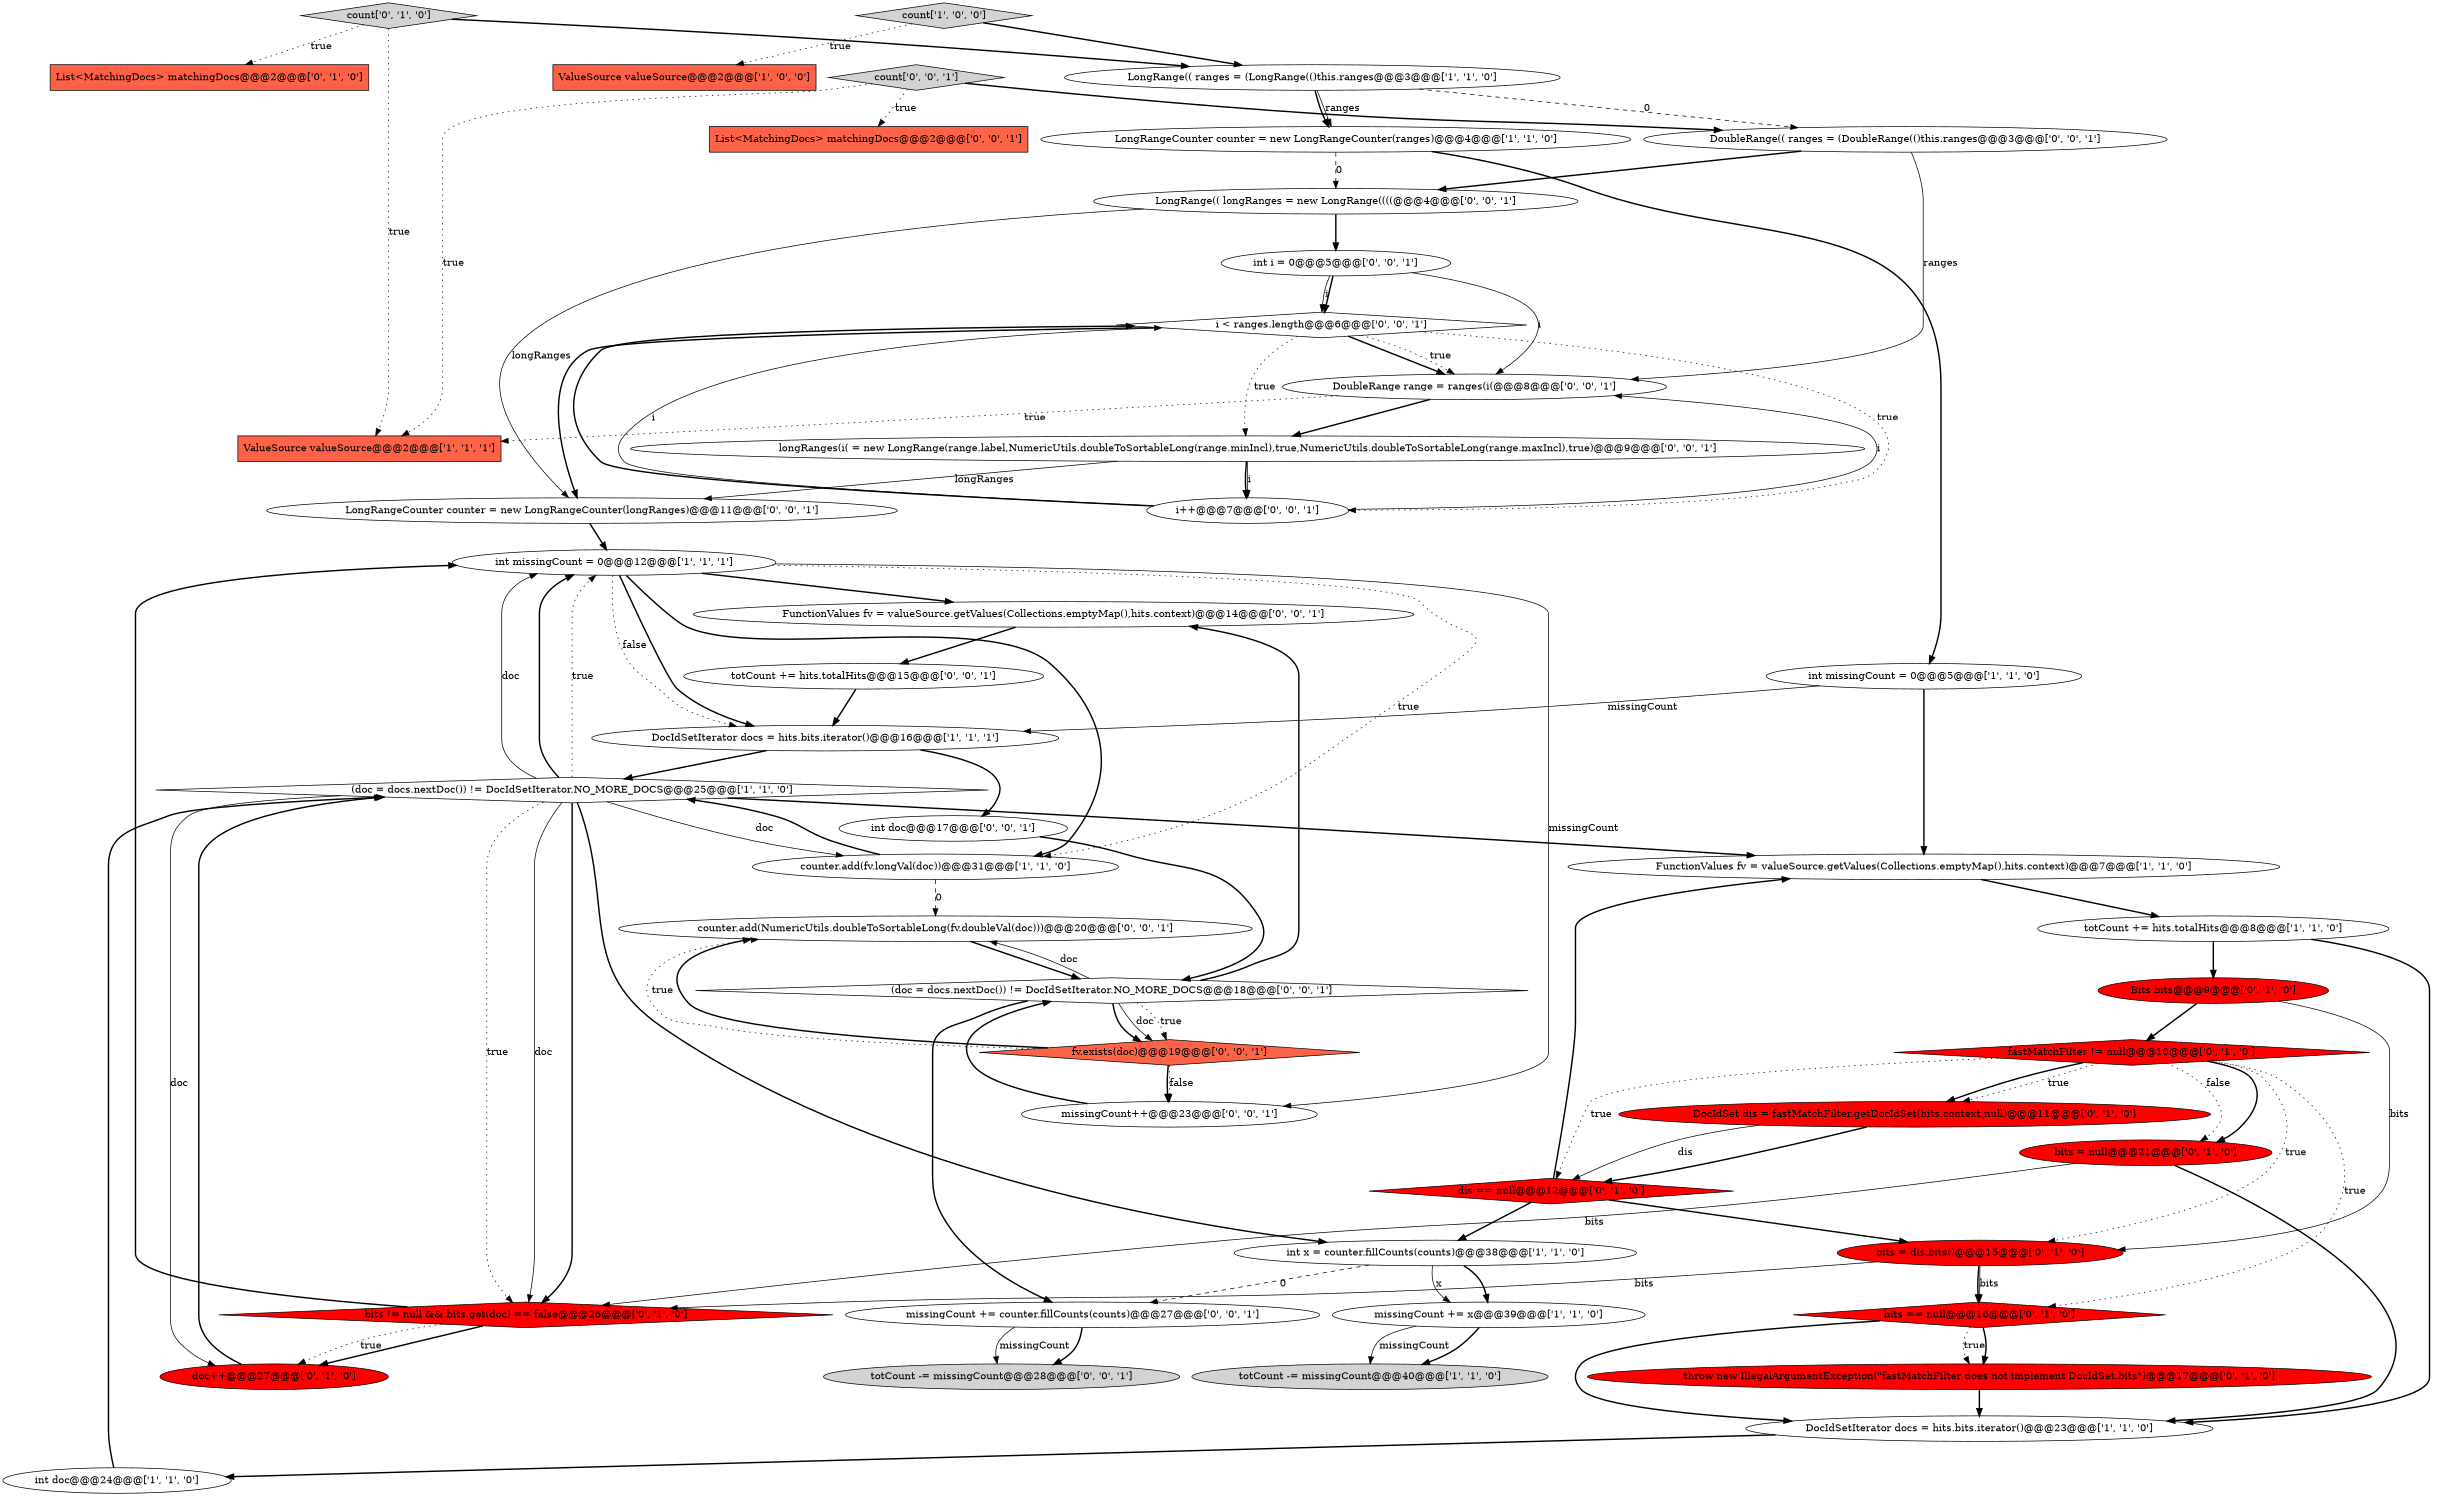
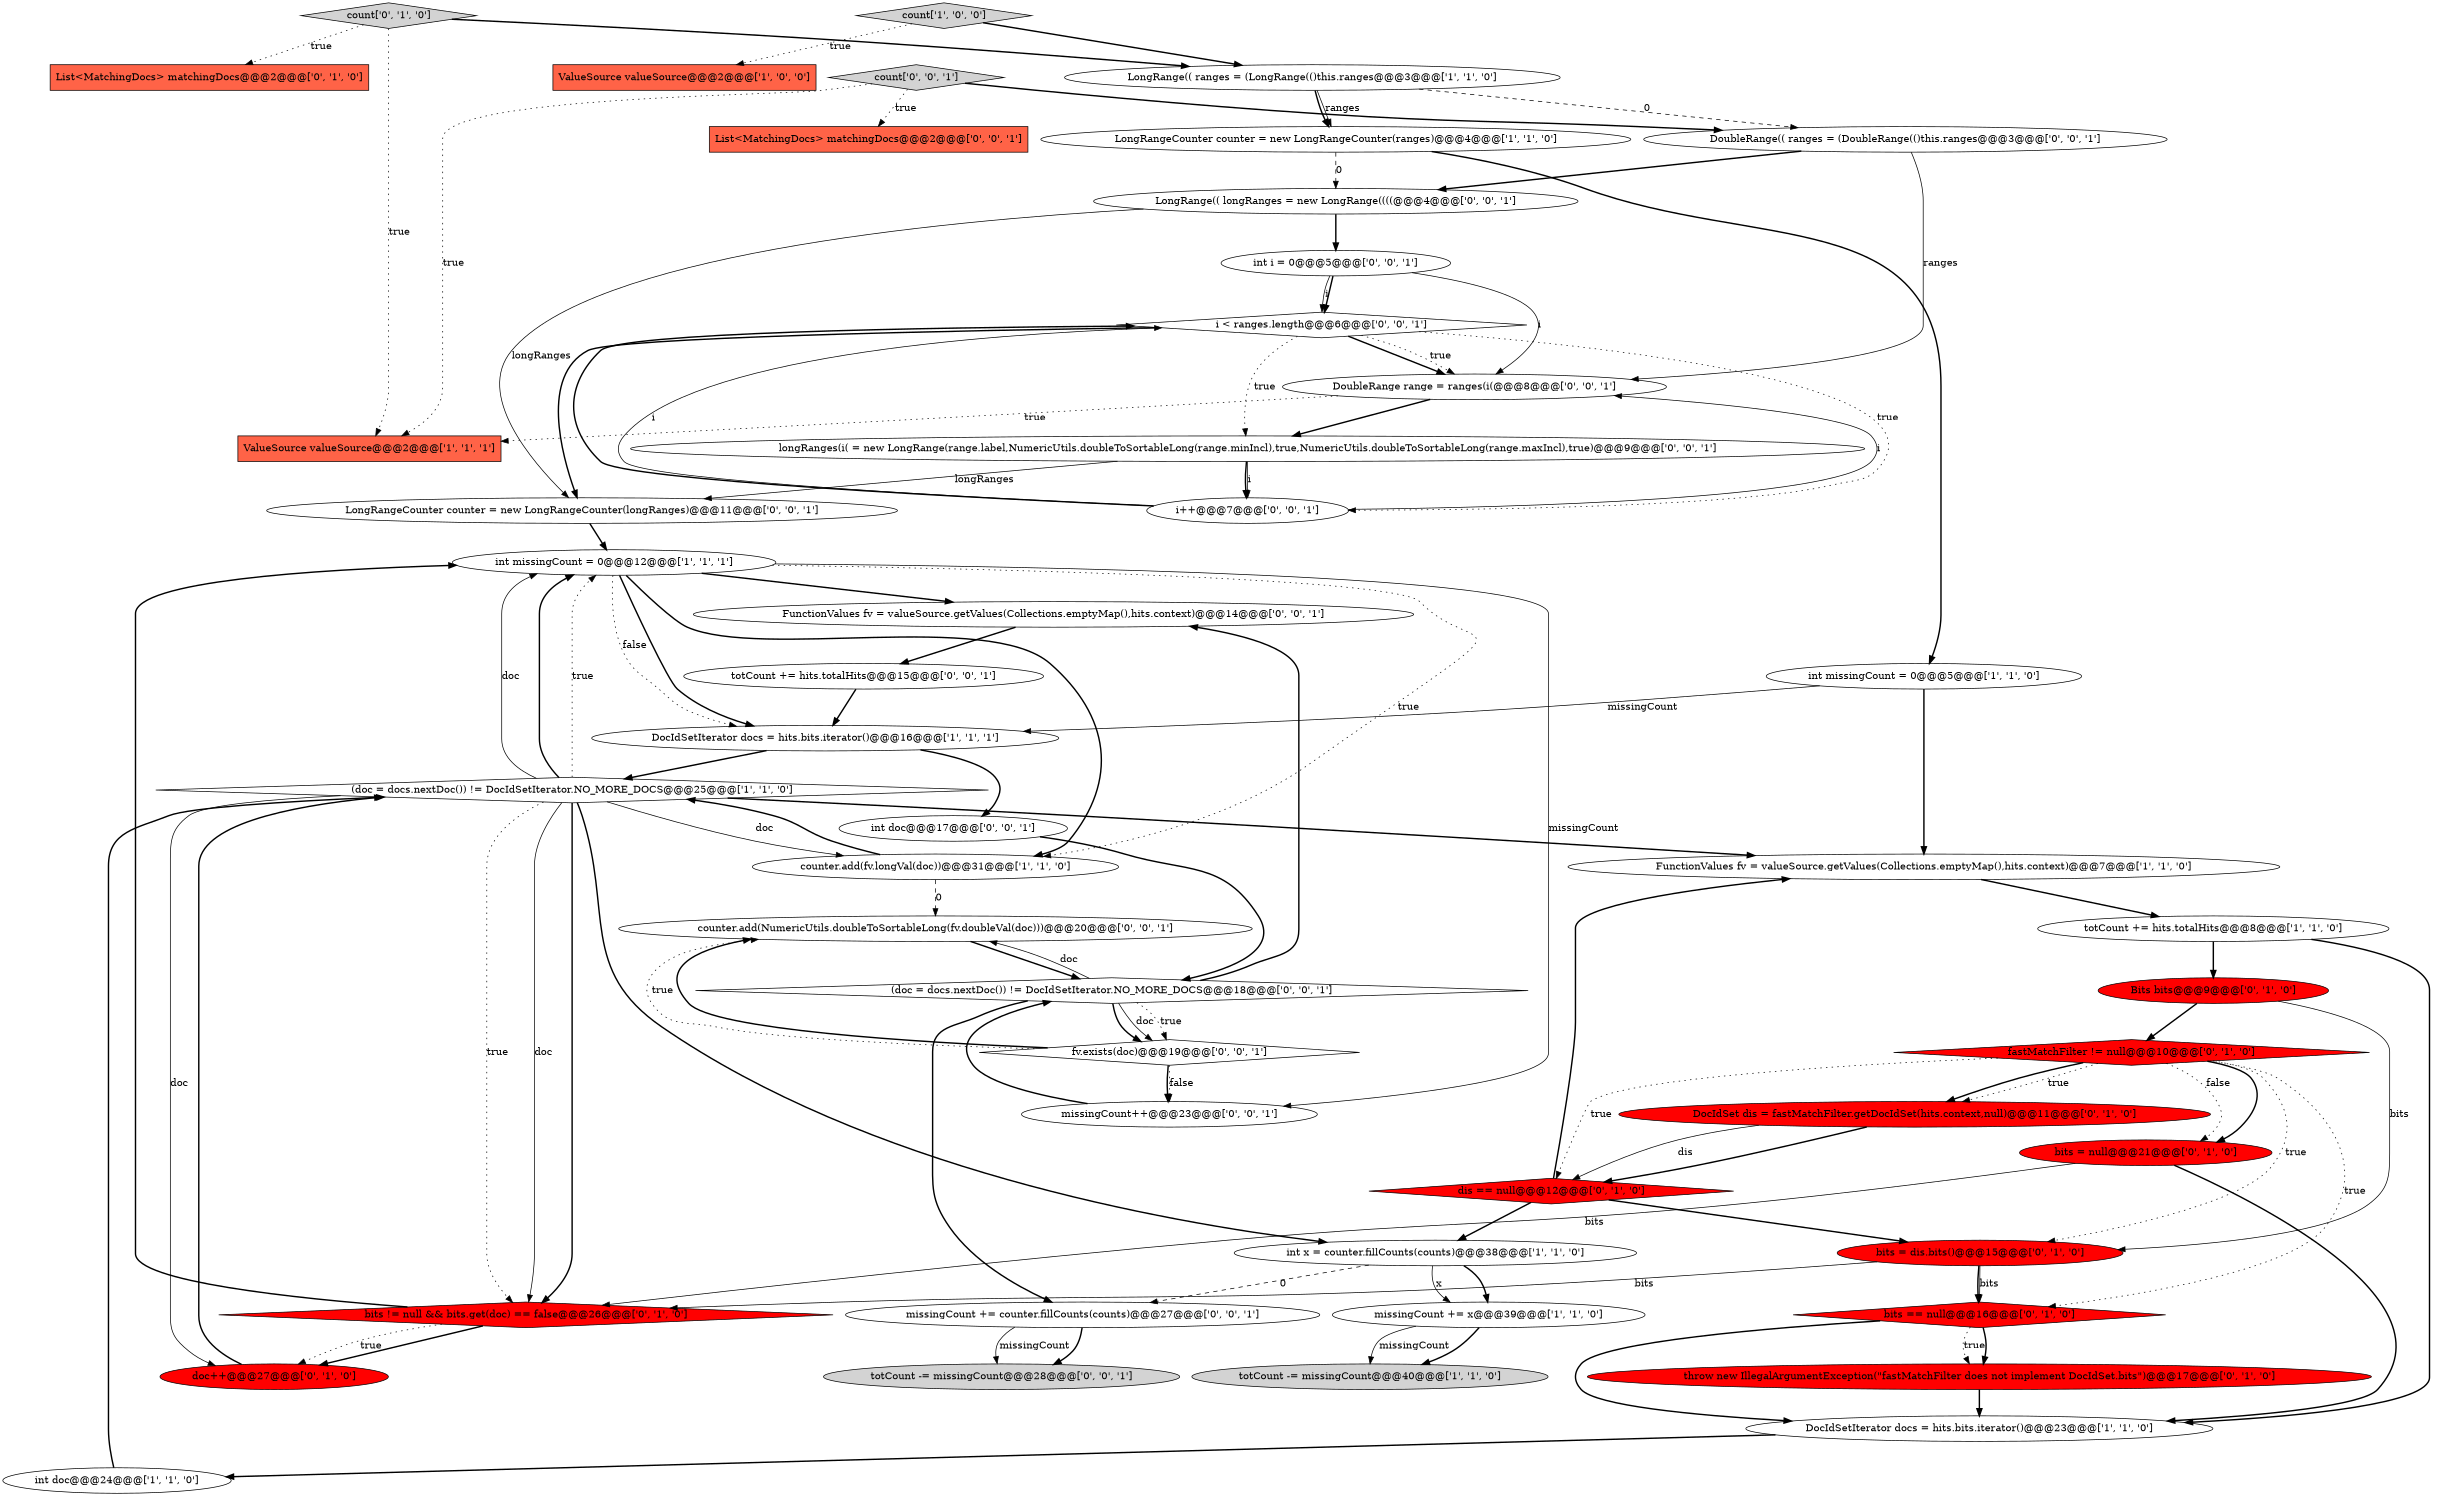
node "fv.exists(doc)@@@19@@@['0', '0', '1']": fillcolor tomato -> white
